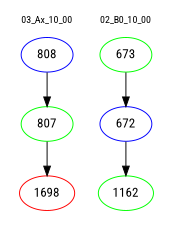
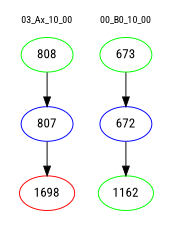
cluster "02_B0_10_00": label "02_B0_10_00" -> "00_B0_10_00"
node "808": color blue -> green
node "807": color green -> blue
